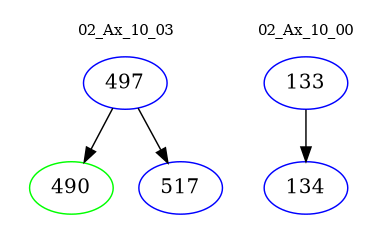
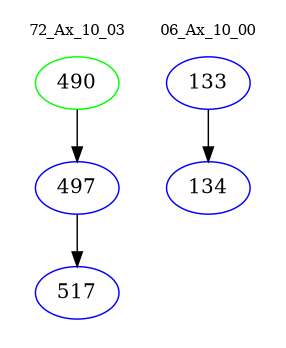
cluster "02_Ax_10_03": label "02_Ax_10_03" -> "72_Ax_10_03"
cluster "02_Ax_10_00": label "02_Ax_10_00" -> "06_Ax_10_00"
edge "497" -> "490": reversed
